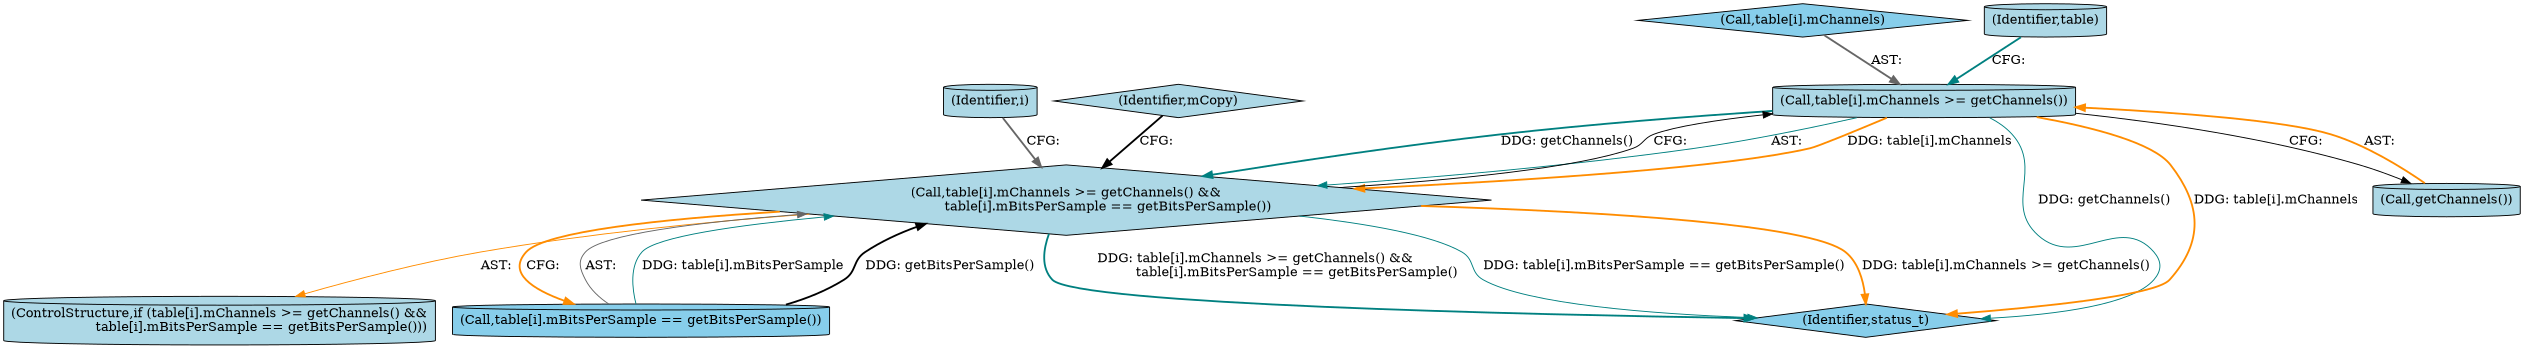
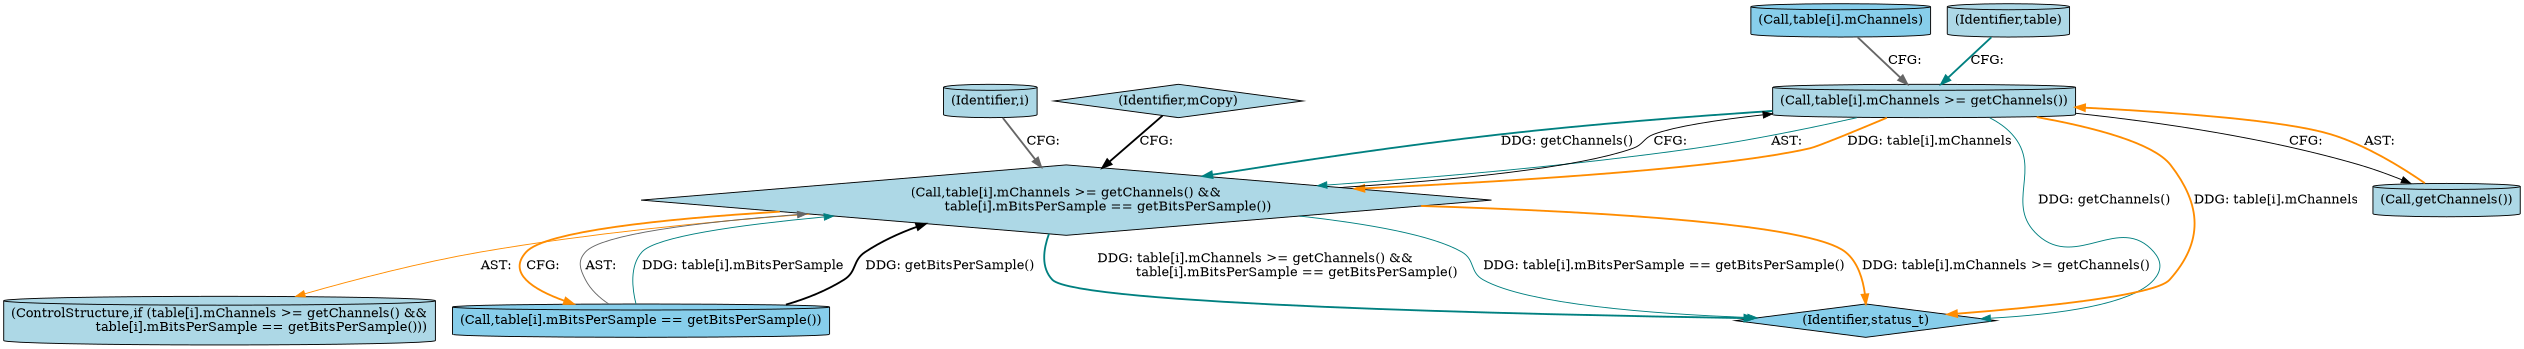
node "(Call,table[i].mChannels)": shape diamond -> cylinder
edge "(Call,table[i].mChannels)" -> "(Call,table[i].mChannels >= getChannels())": label "AST: " -> "CFG: "
